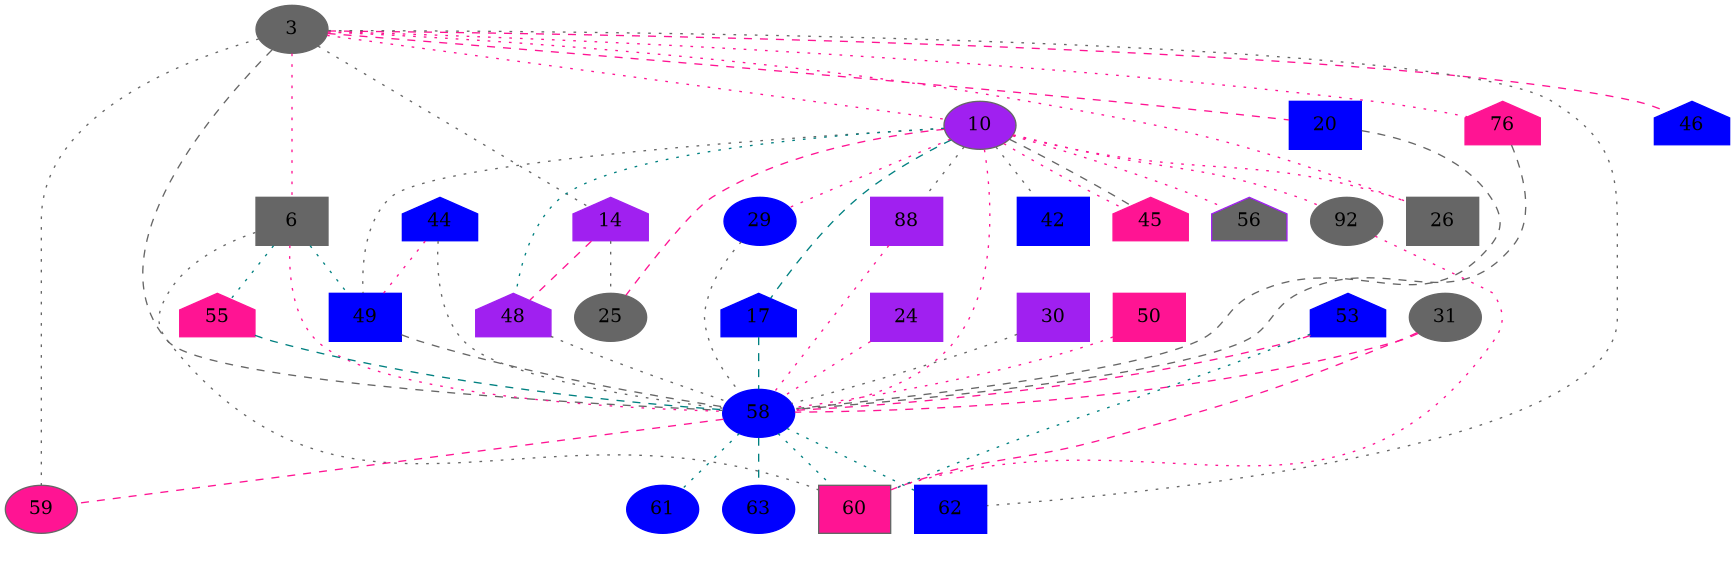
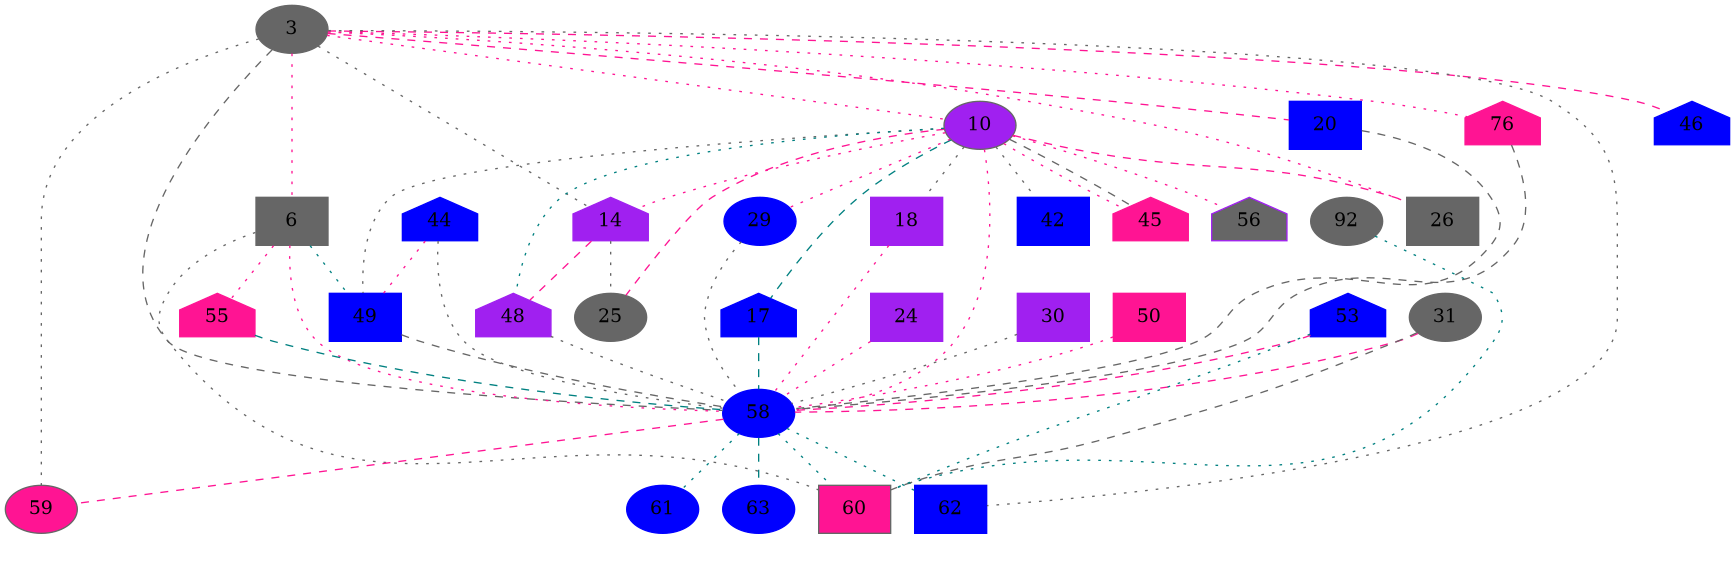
edge "10" -- "26": style dotted -> dashed
edge "10" -- "92": now "10" -- "14"
node "88": label "88" -> "18"
edge "6" -- "55": color teal -> deeppink
edge "31" -- "60": color deeppink -> gray40
edge "92" -- "60": color deeppink -> teal
